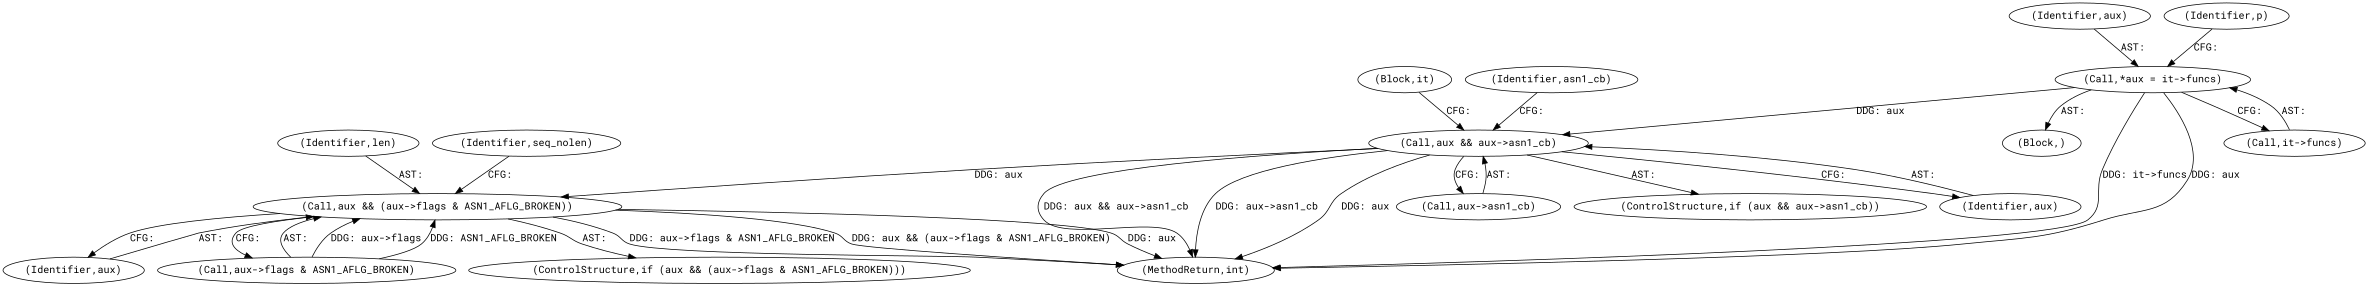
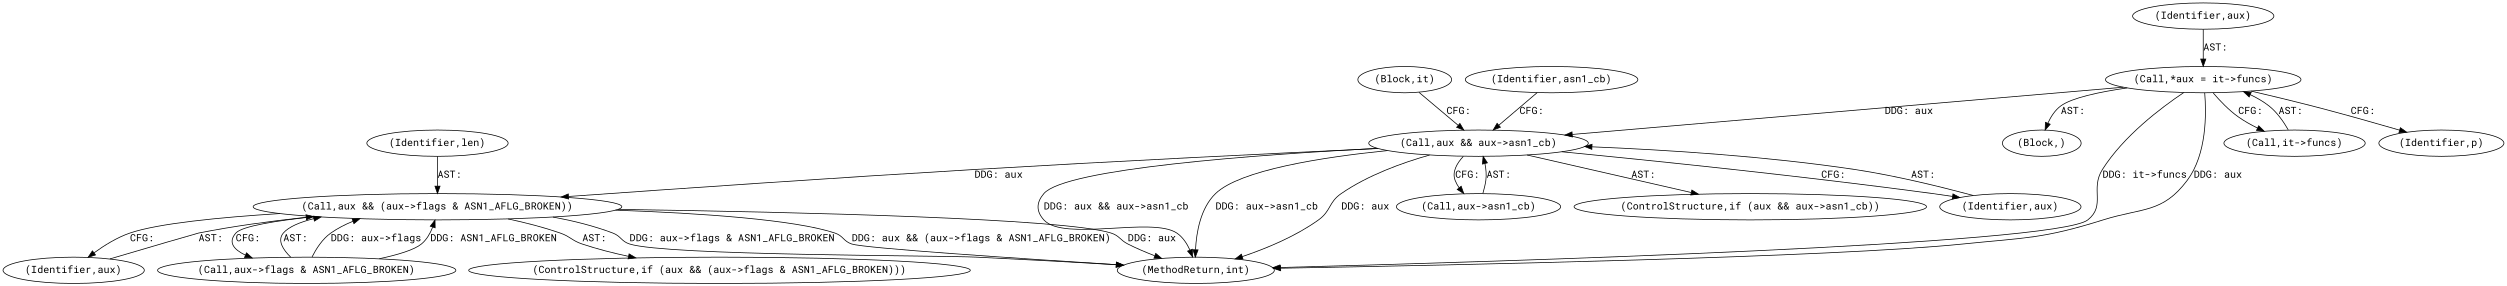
edge "(Identifier,p)" -> "(Call,*aux = it->funcs)": reversed
node "(Identifier,seq_nolen)": removed
